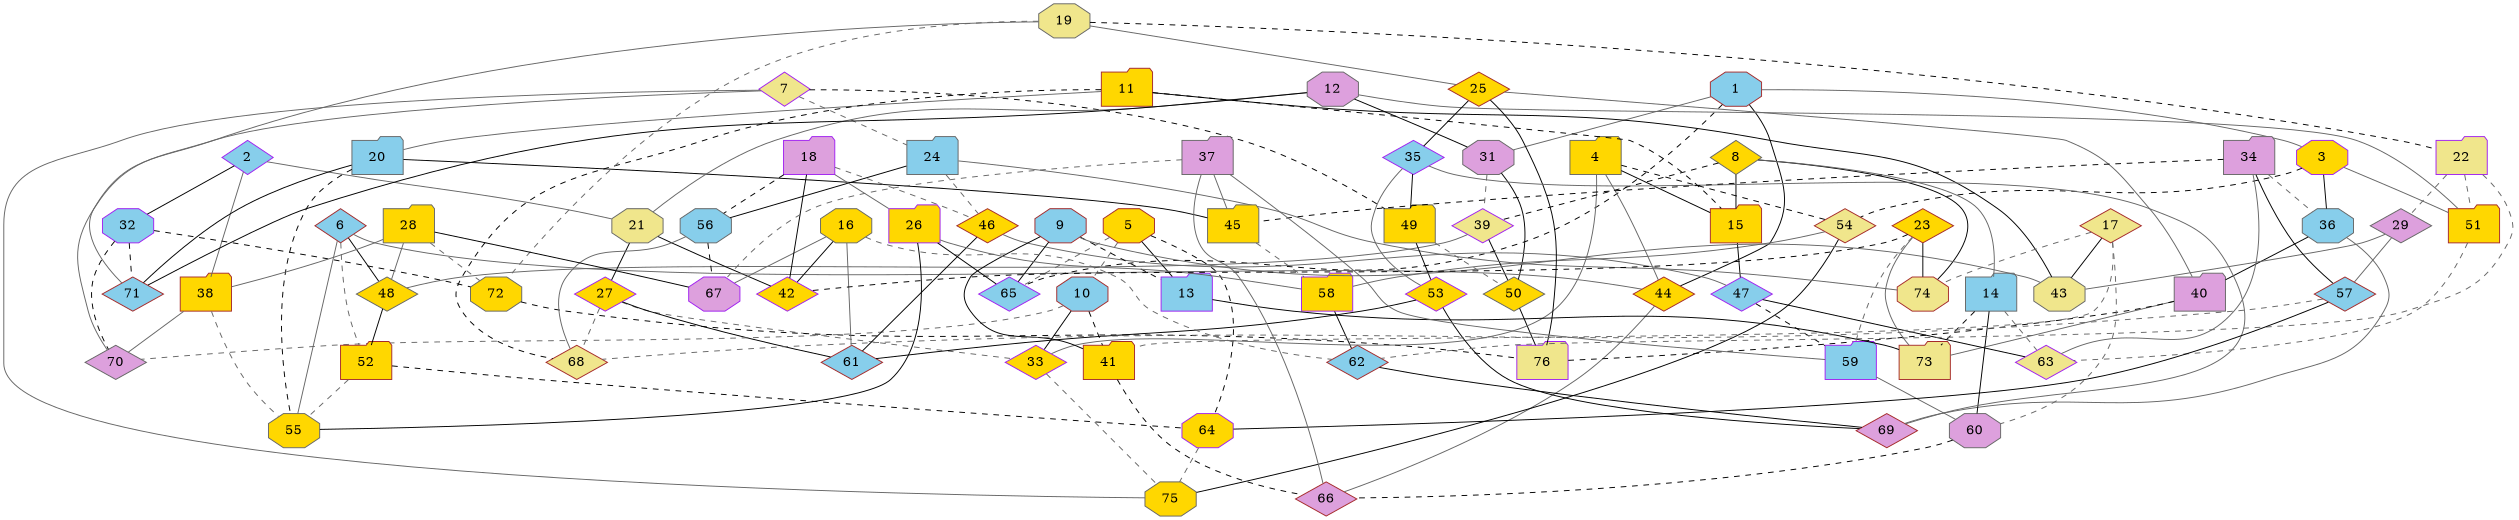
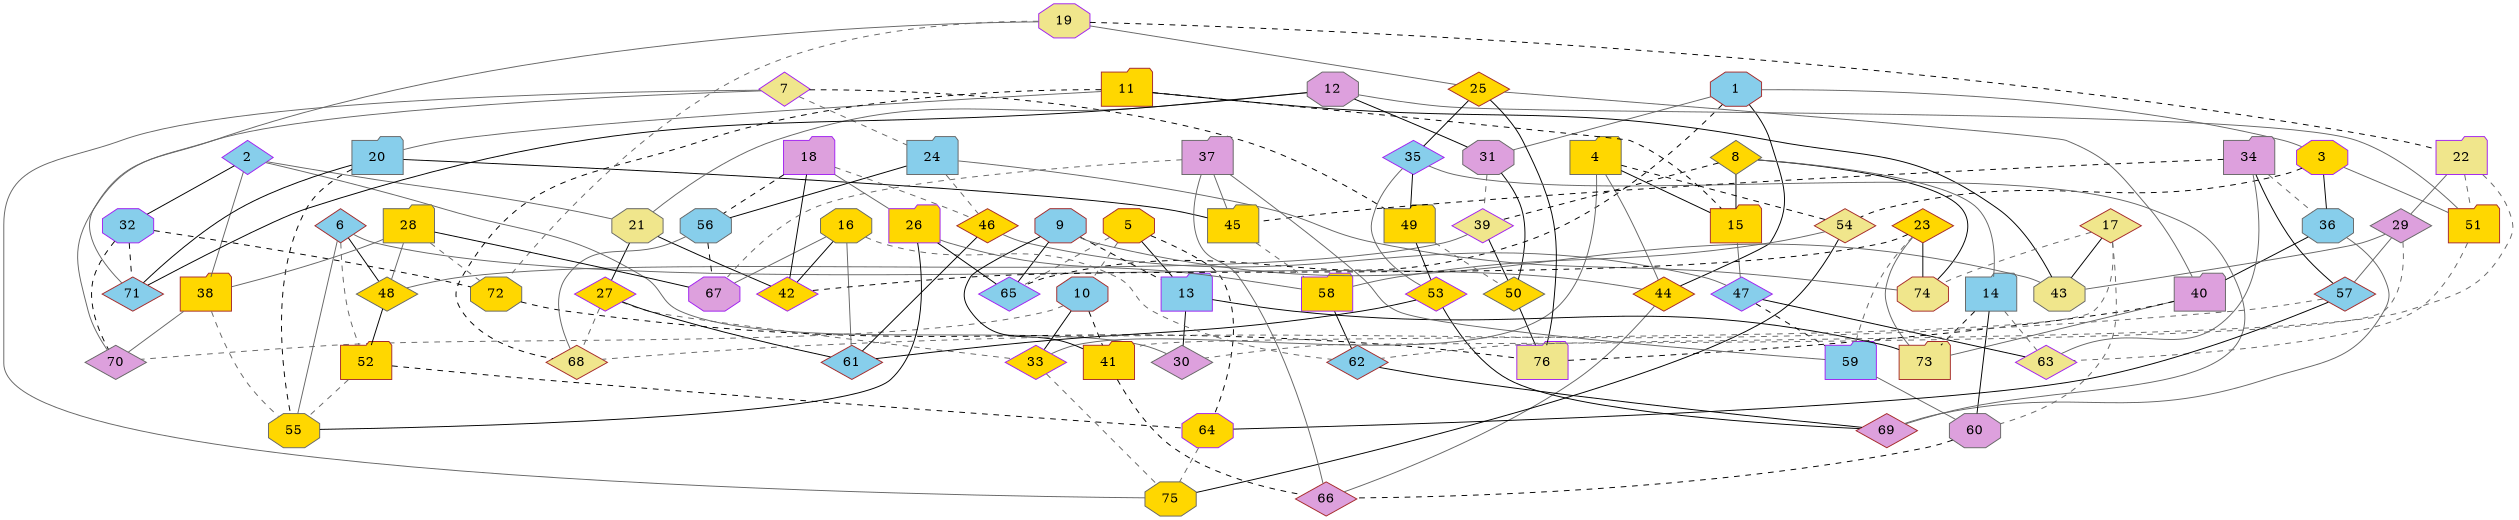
node "19": color gray40 -> purple
edge "22" -- "29": style dashed -> solid
edge "15" -- "47": color black -> gray40
node "30": added
